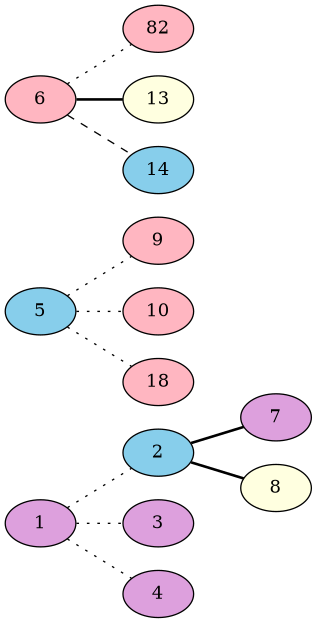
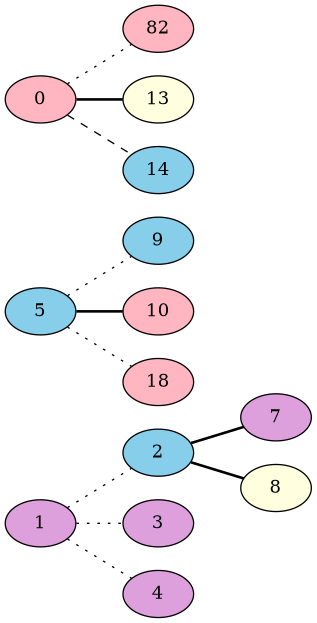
node "6": label "6" -> "0"
node "9": fillcolor lightpink -> skyblue
edge "5" -- "10": style dotted -> bold
